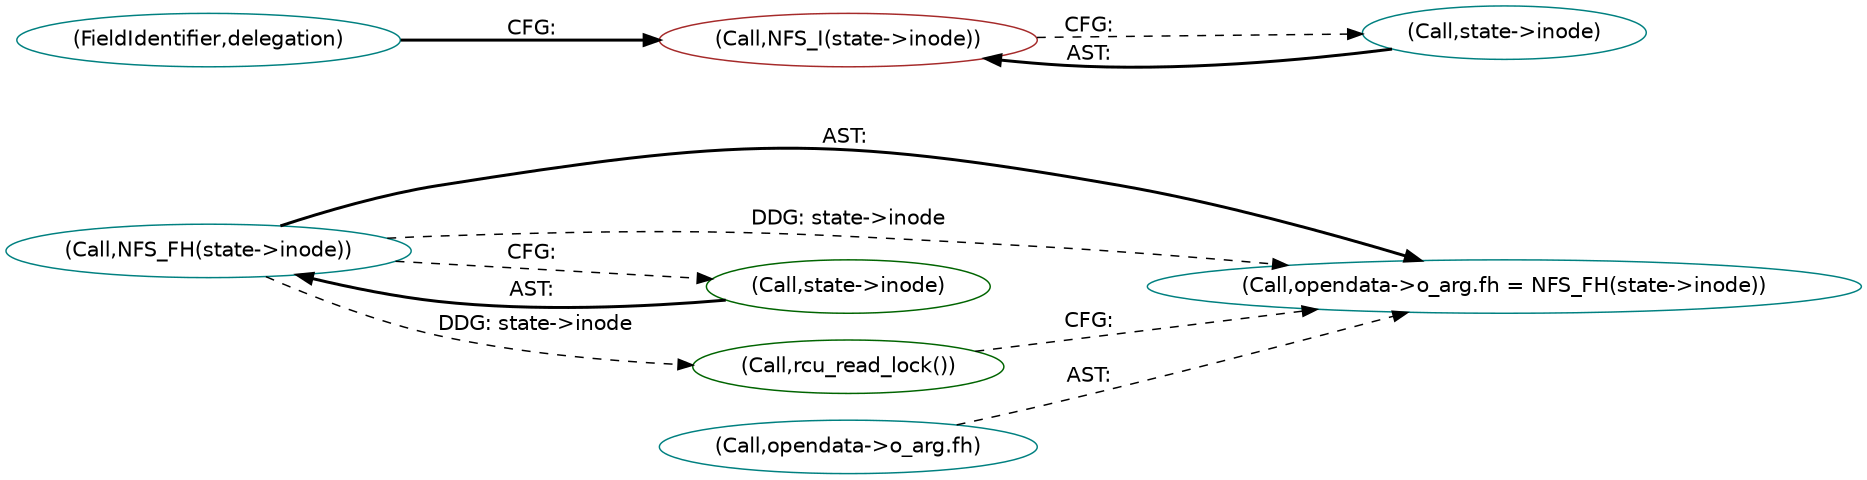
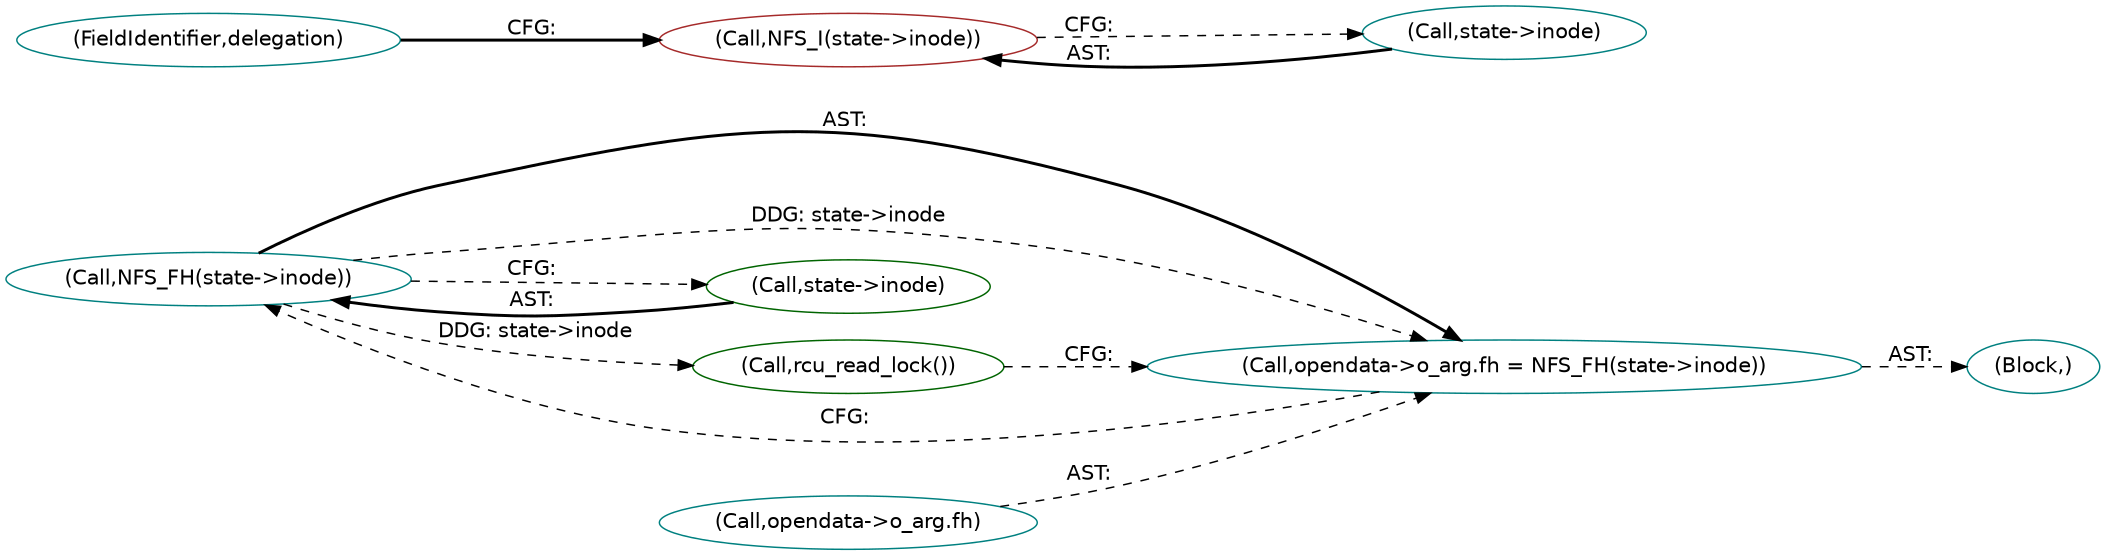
node "(Block,)": added
edge "(Call,opendata->o_arg.fh = NFS_FH(state->inode))" -> "(Call,NFS_FH(state->inode))": added, label "CFG:"
